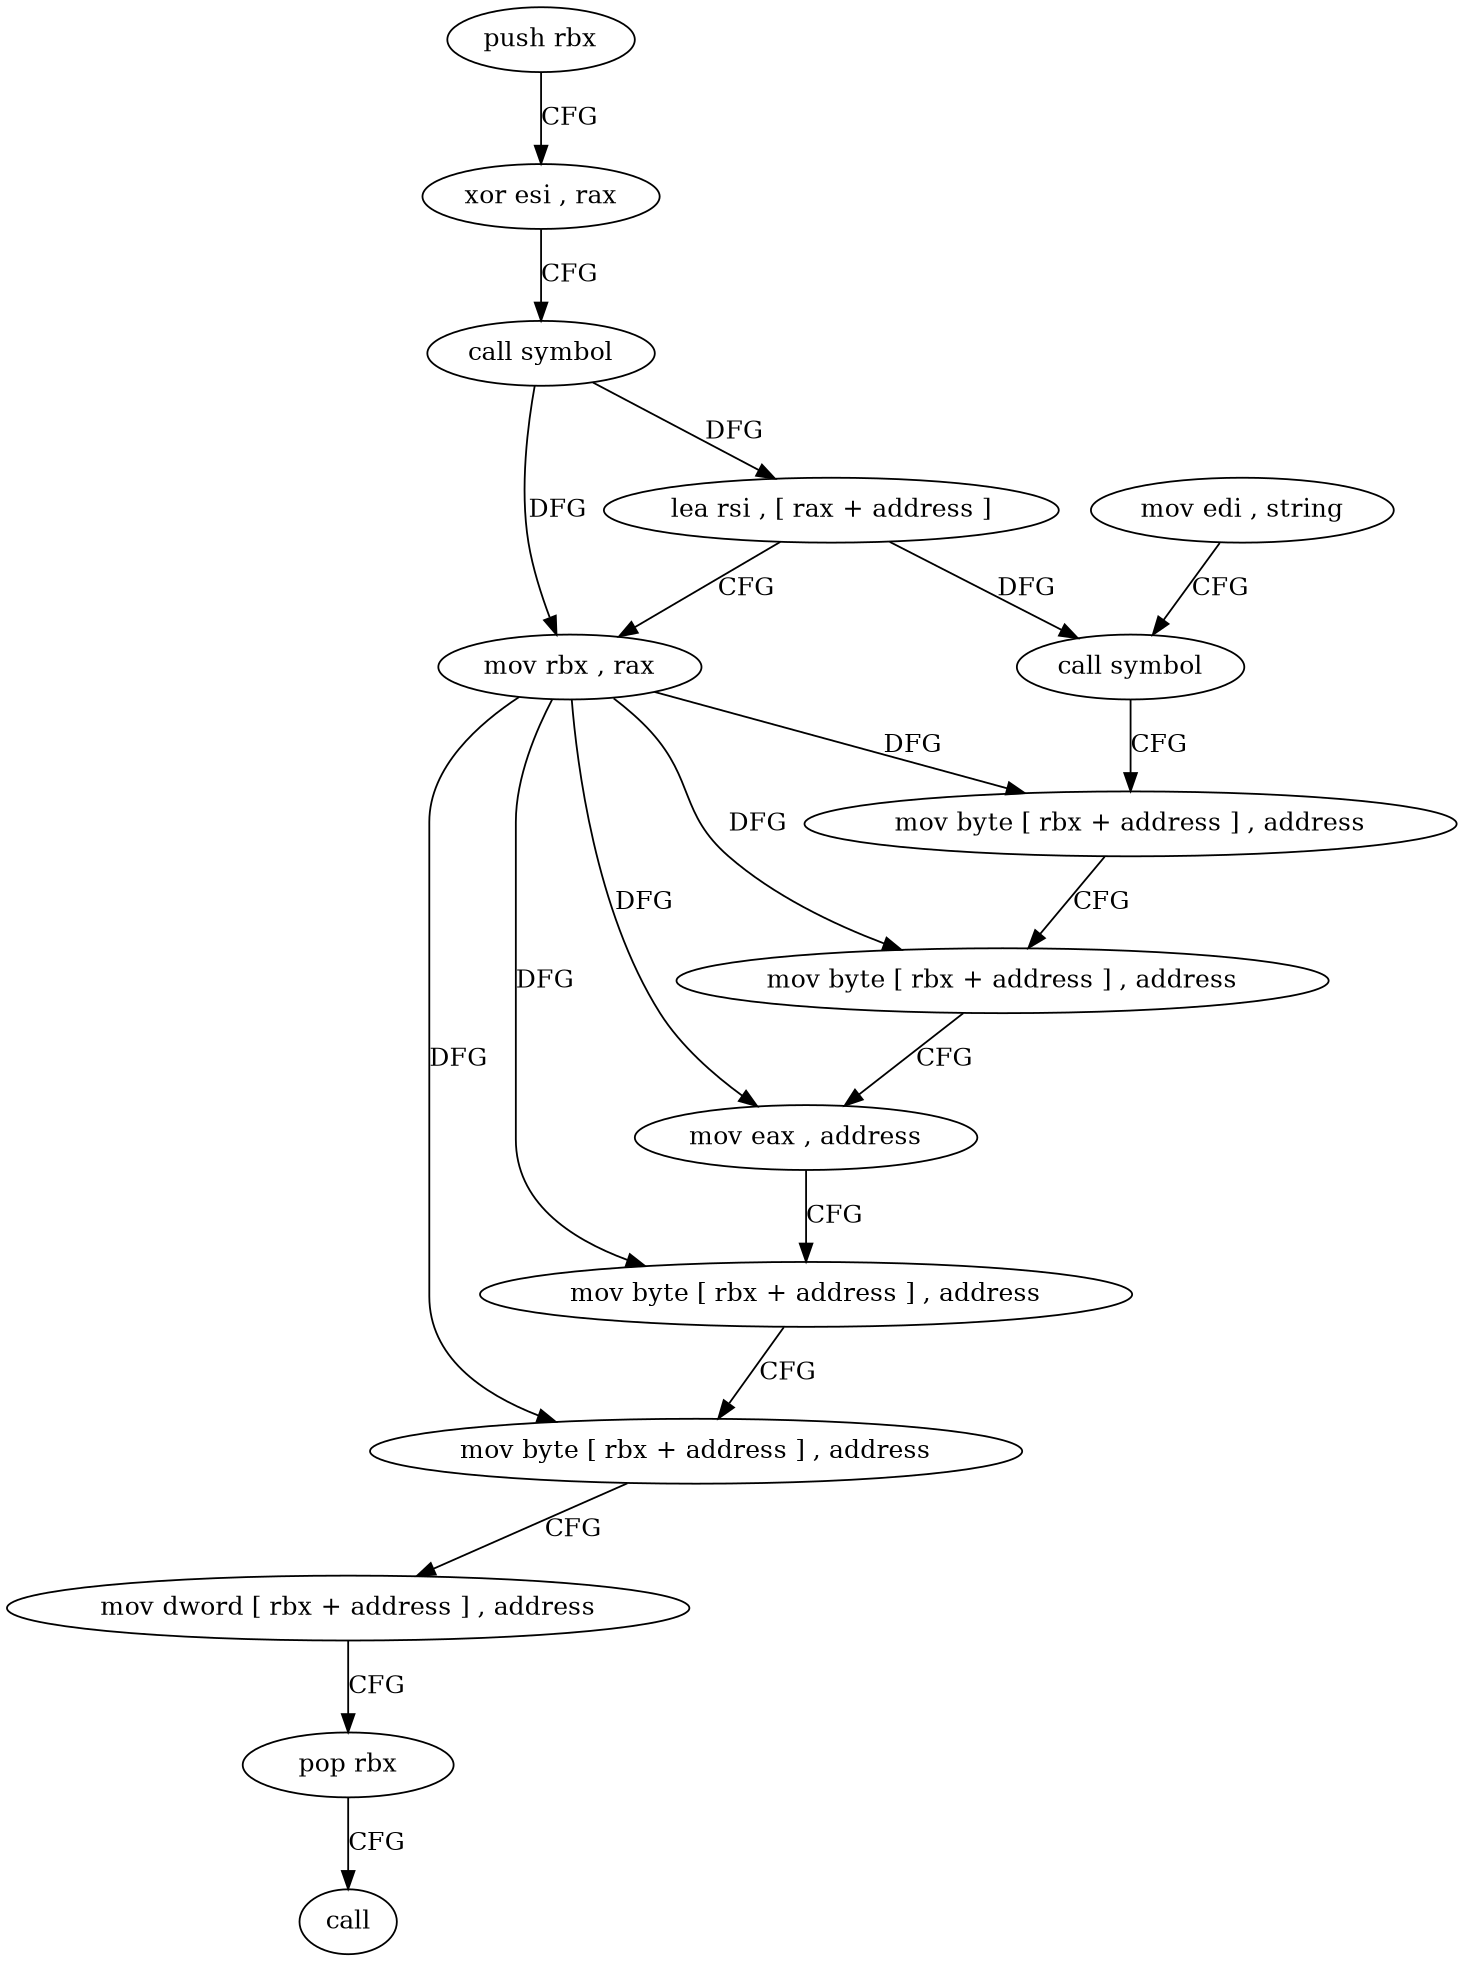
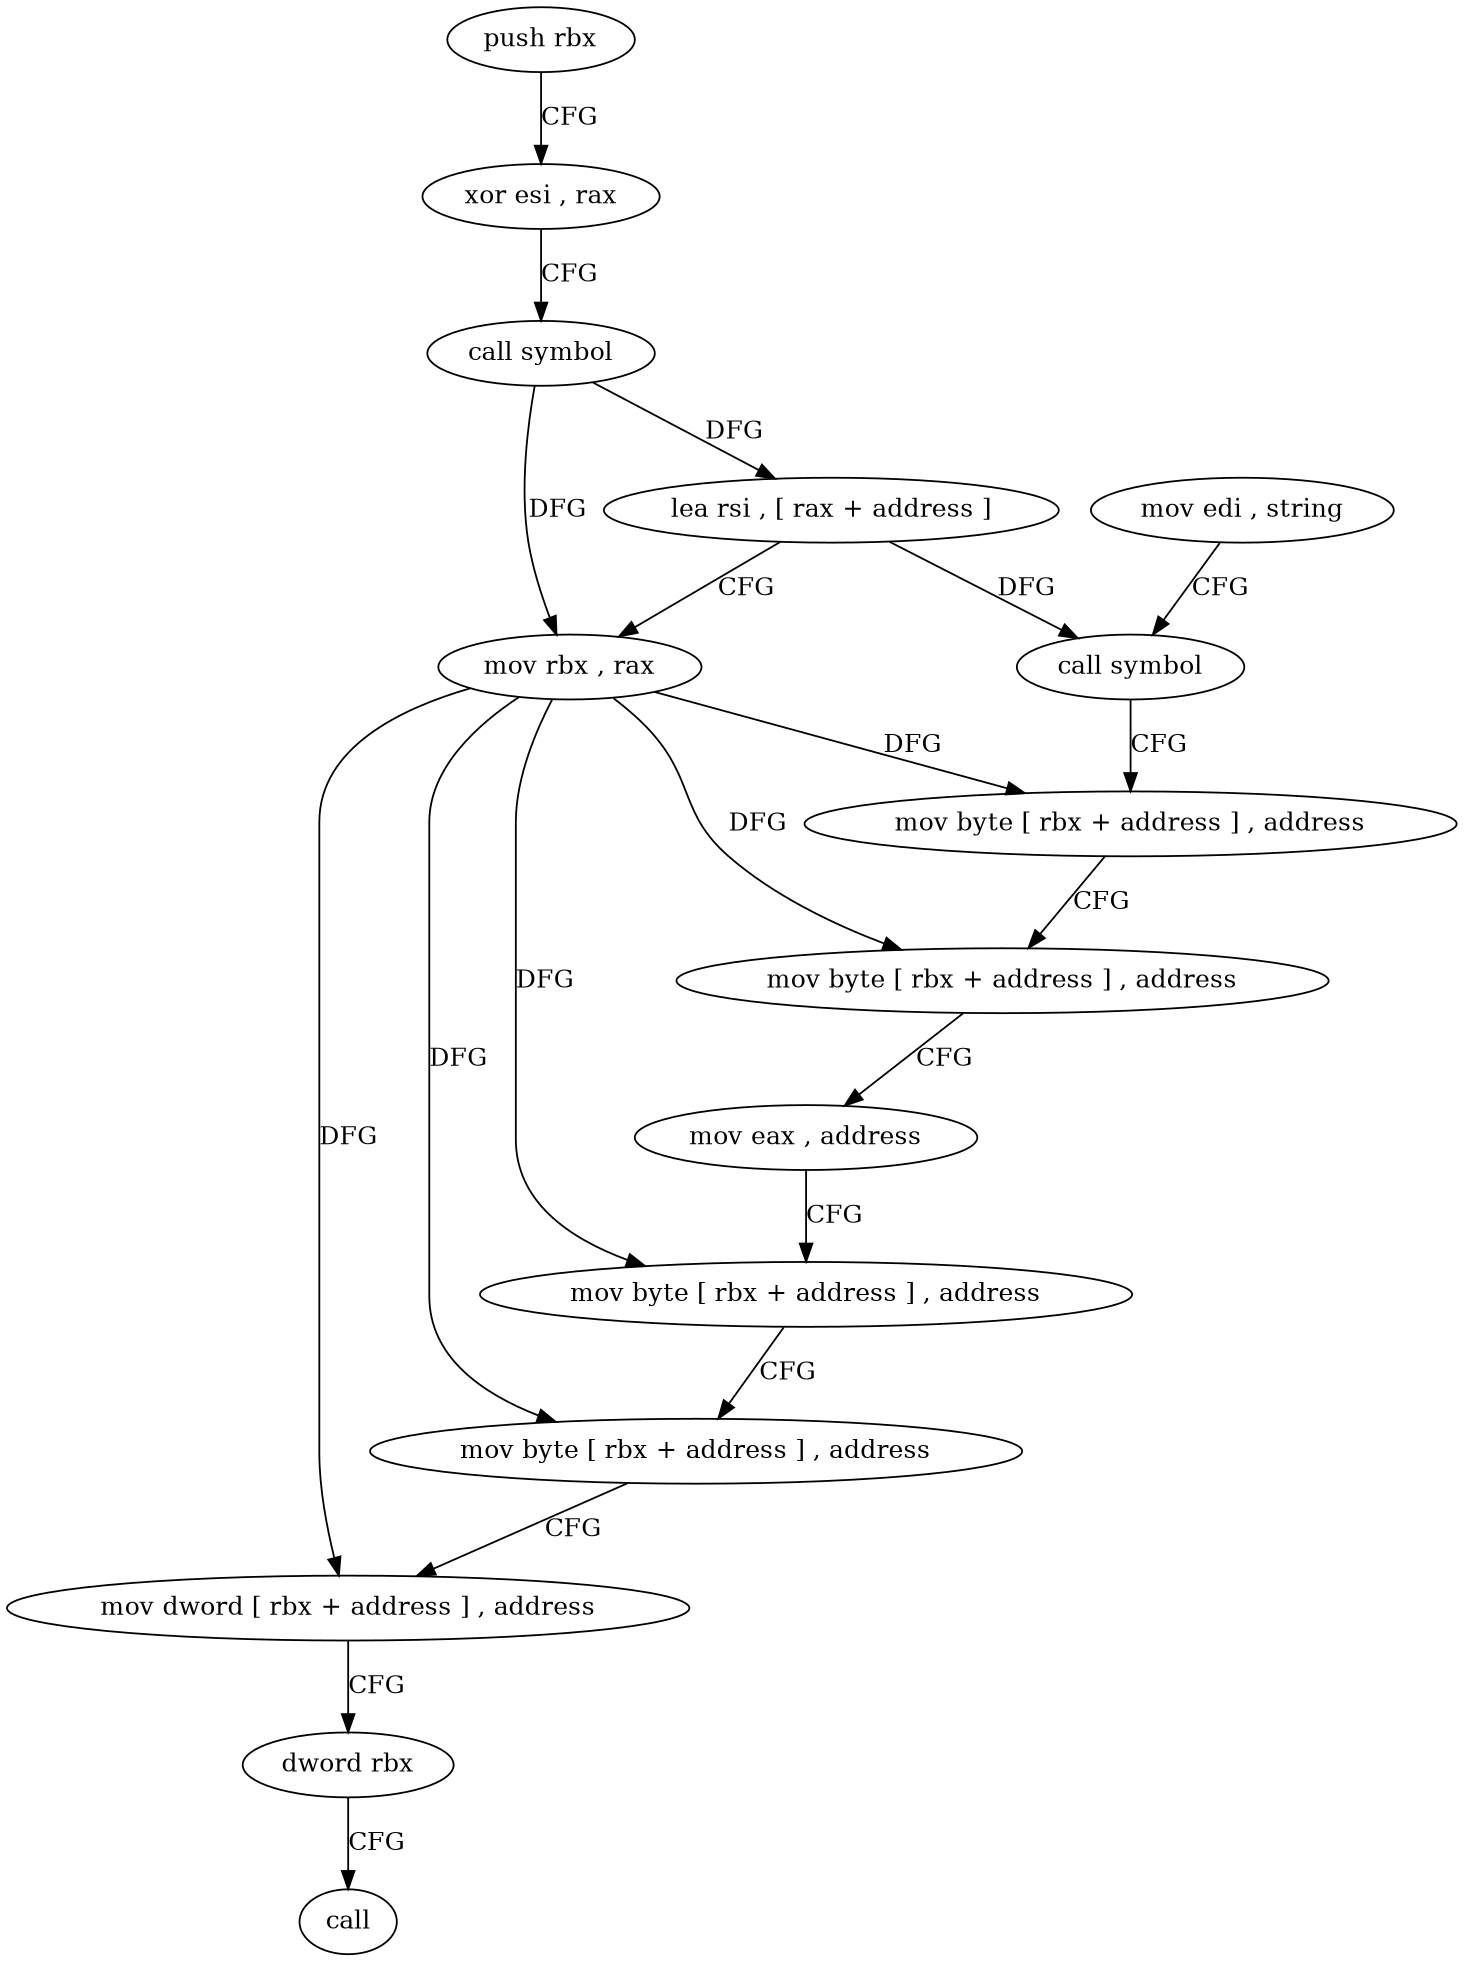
edge "mov rbx , rax" -> "mov eax , address": now "mov rbx , rax" -> "mov dword [ rbx + address ] , address"
node "pop rbx": label "pop rbx" -> "dword rbx"
